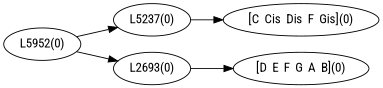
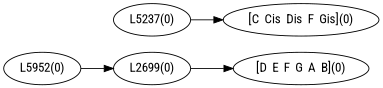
edge "L5952(0)" -> "L5237(0)": removed
node "L2693(0)": label "L2693(0)" -> "L2699(0)"
